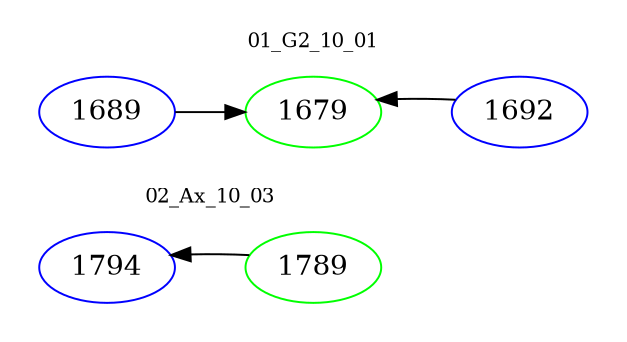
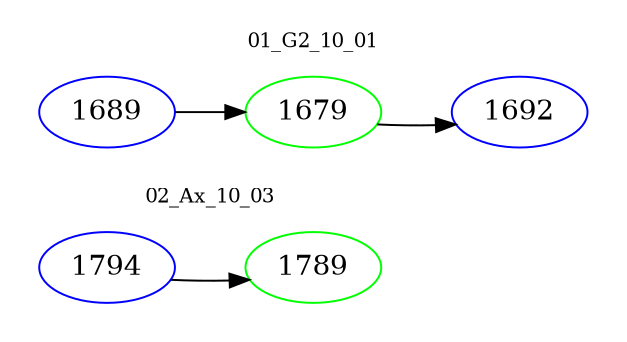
edge "1692" -> "1679": reversed
edge "1789" -> "1794": reversed
